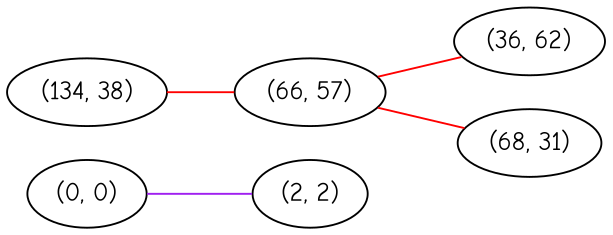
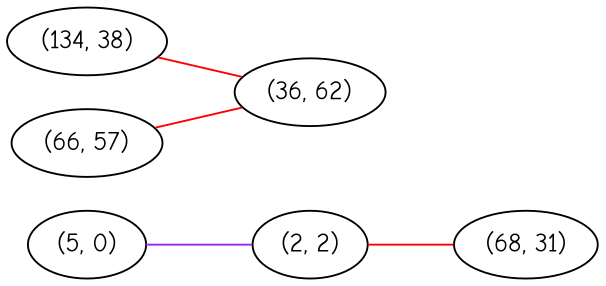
edge "(134, 38)" -- "(66, 57)": now "(134, 38)" -- "(36, 62)"
edge "(66, 57)" -- "(68, 31)": now "(2, 2)" -- "(68, 31)"
node "(0, 0)": label "(0, 0)" -> "(5, 0)"
